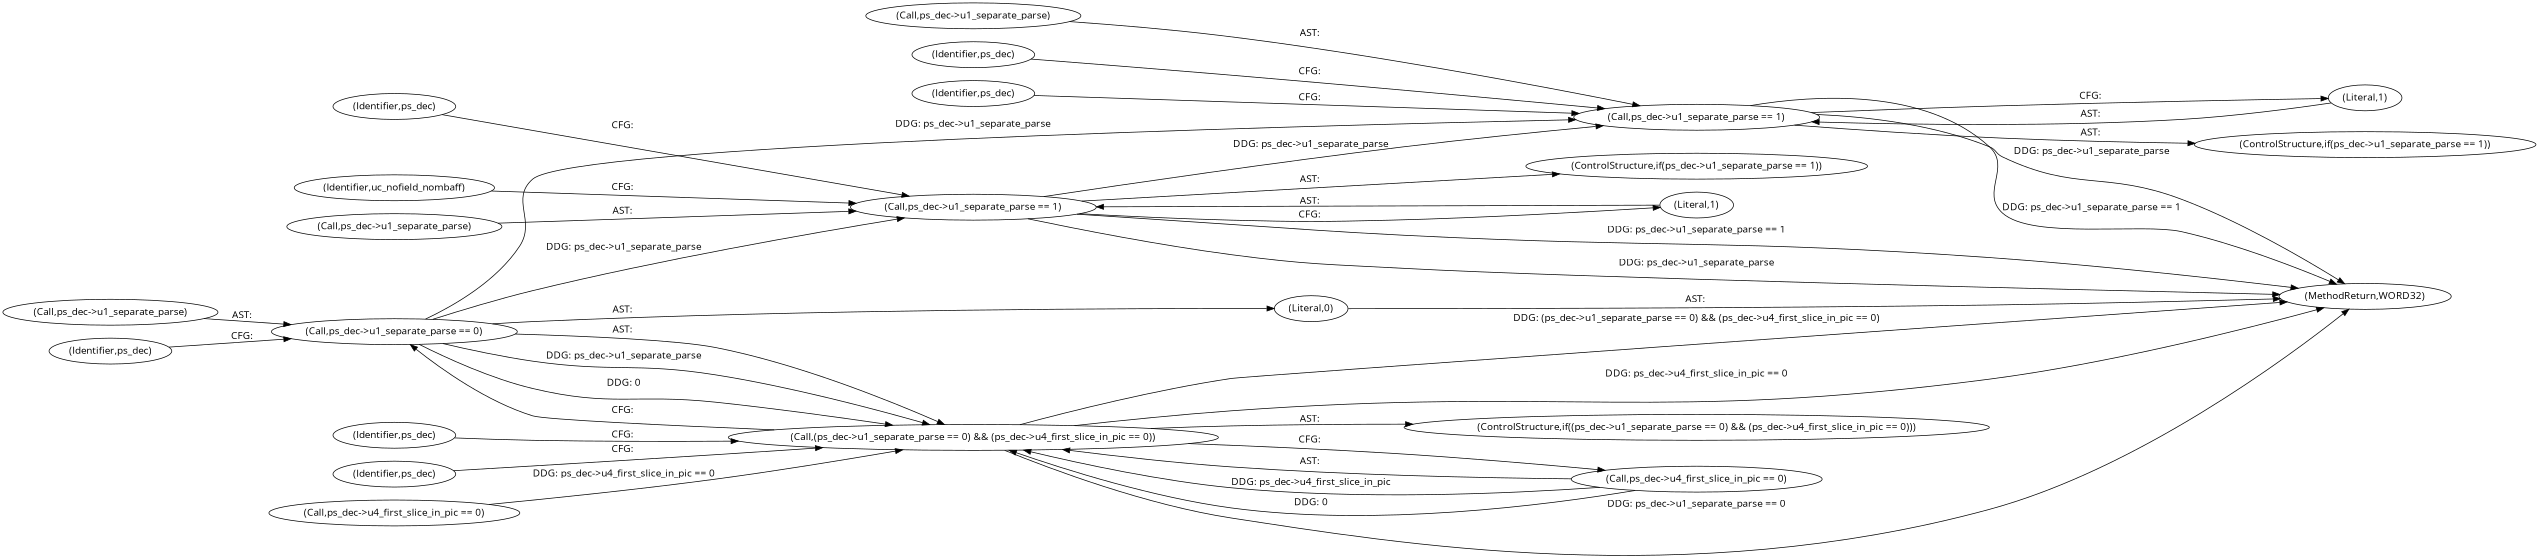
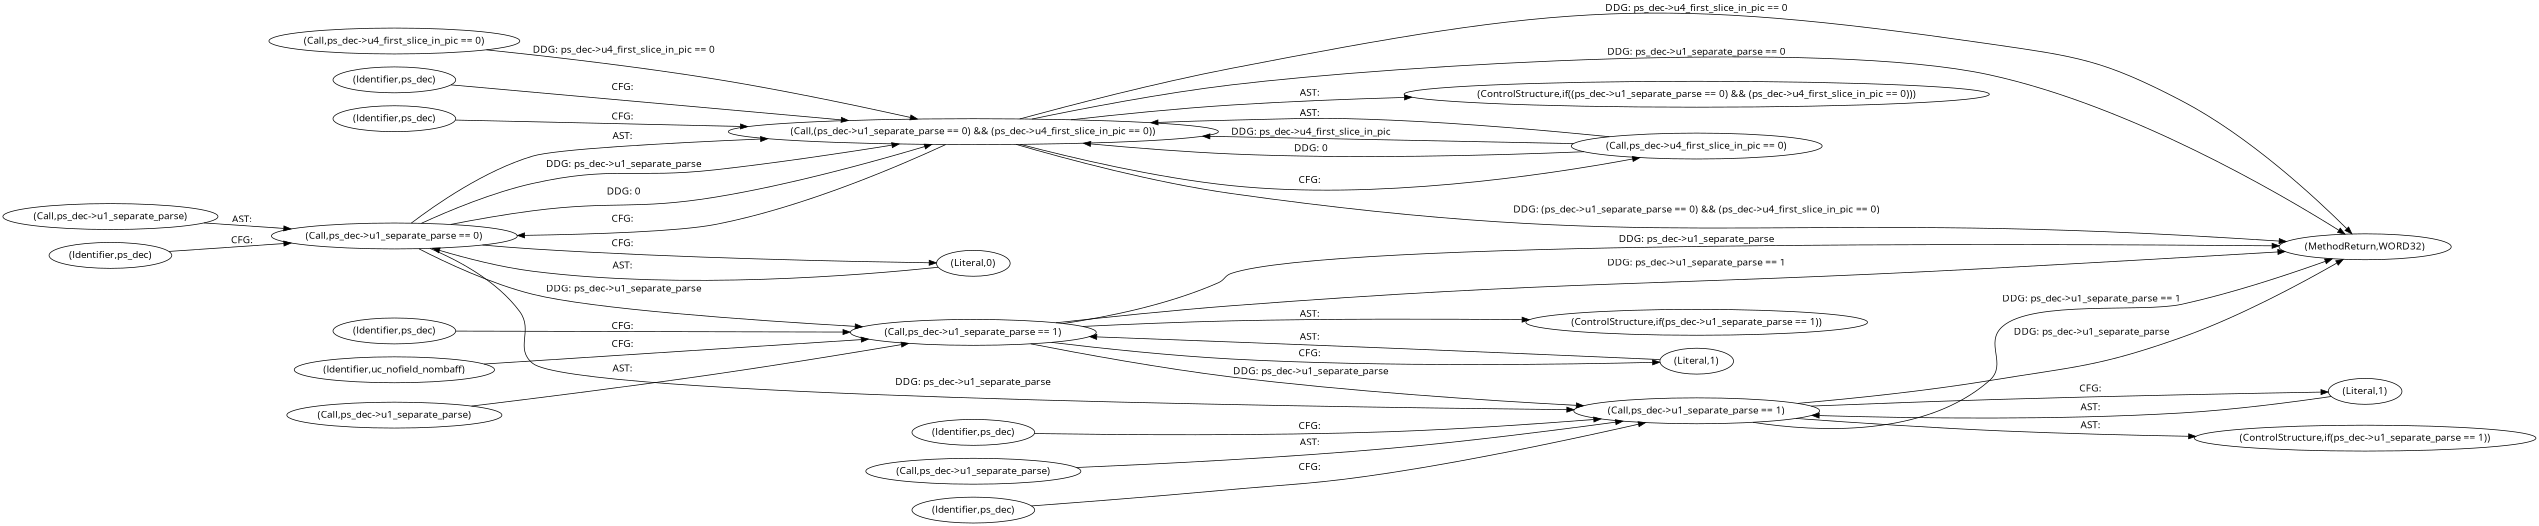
edge "(Literal,0)" -> "(MethodReturn,WORD32)": now "(Literal,0)" -> "(Call,ps_dec->u1_separate_parse == 0)"
edge "(Call,ps_dec->u1_separate_parse == 0)" -> "(Literal,0)": label "AST: " -> "CFG: "
